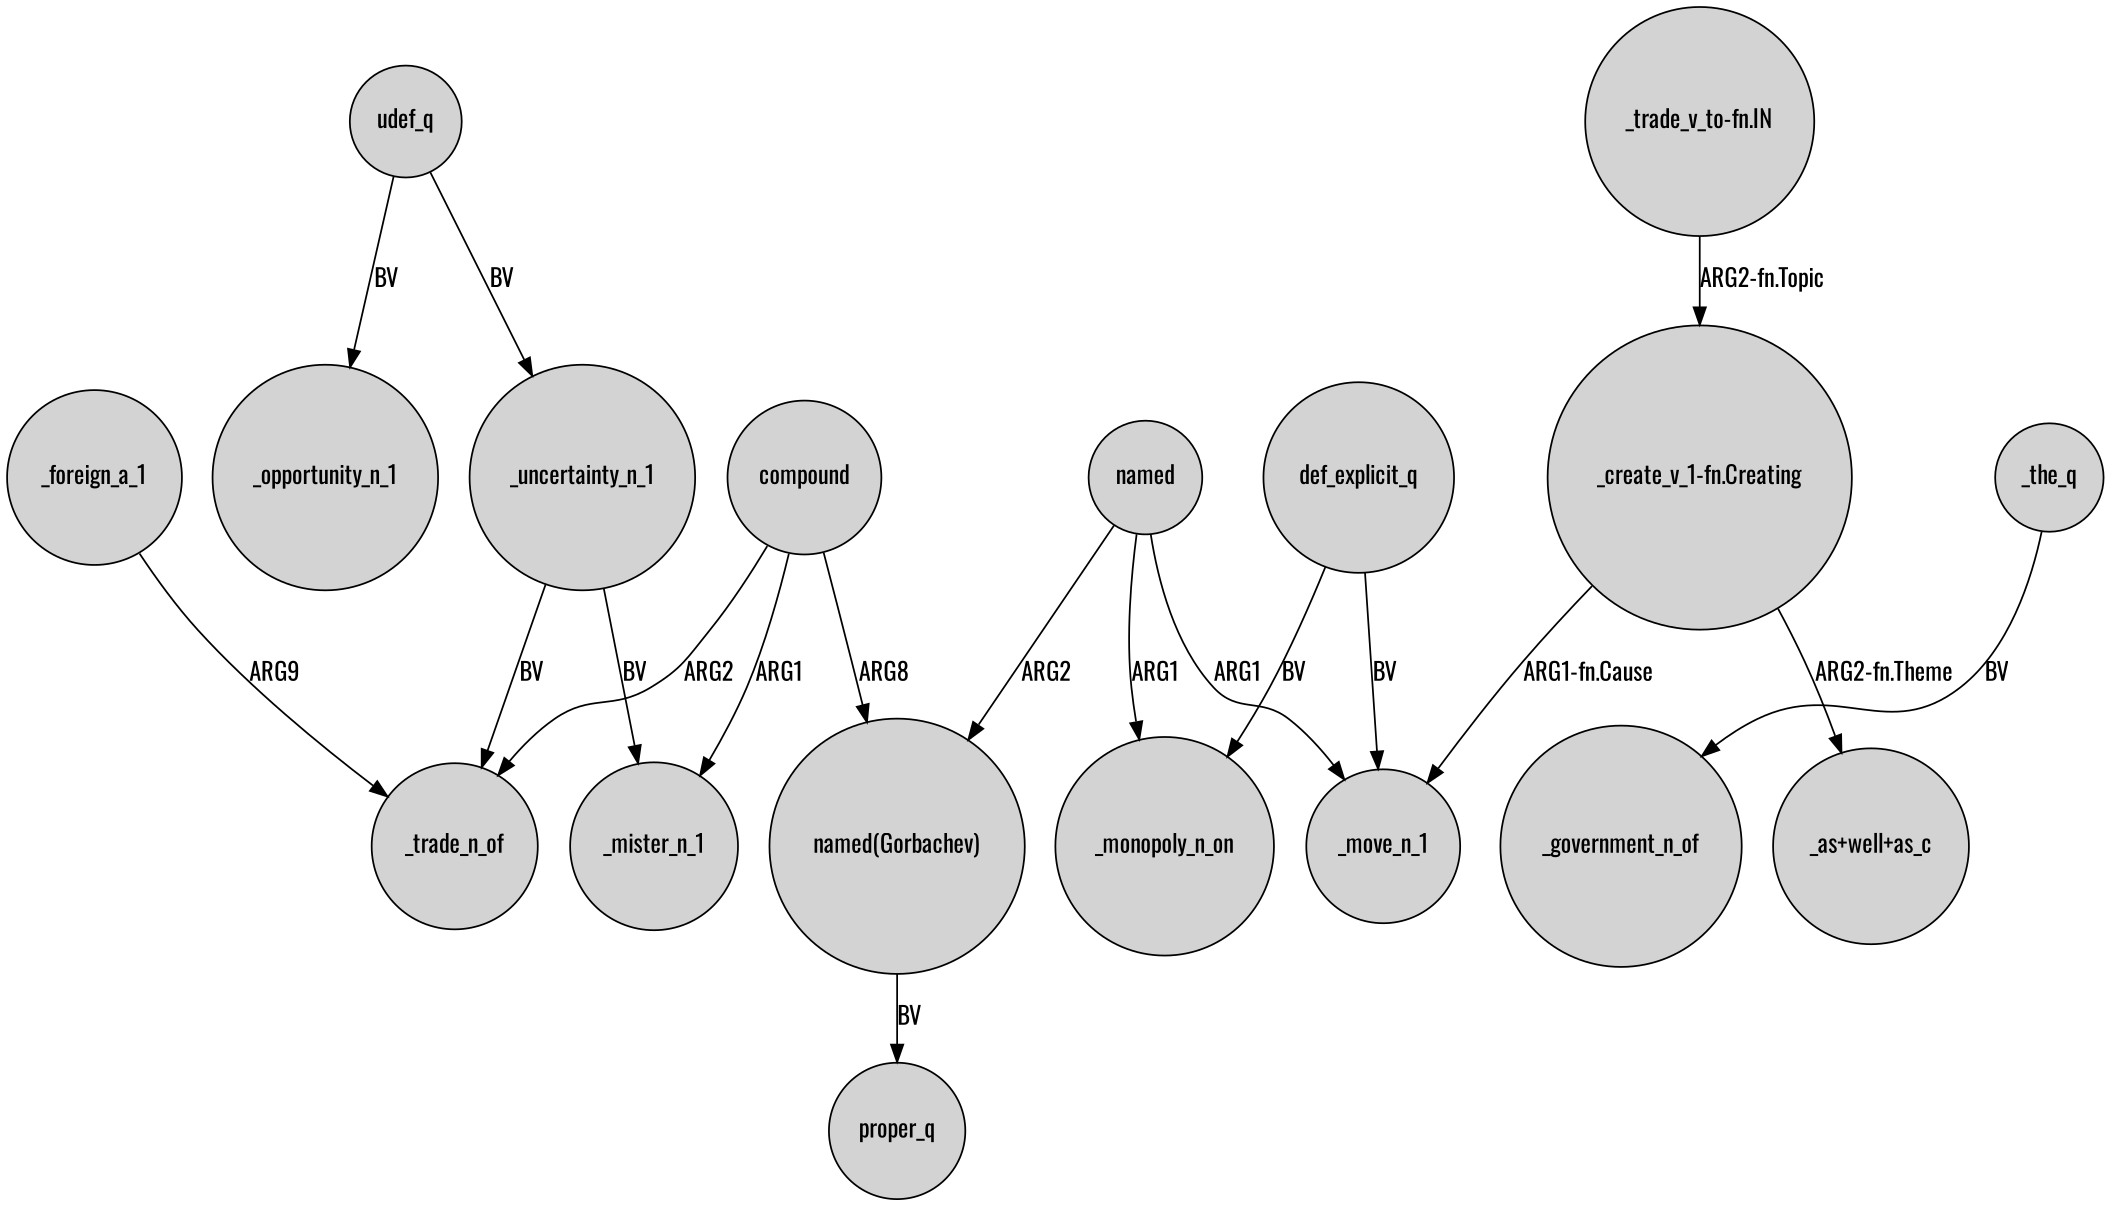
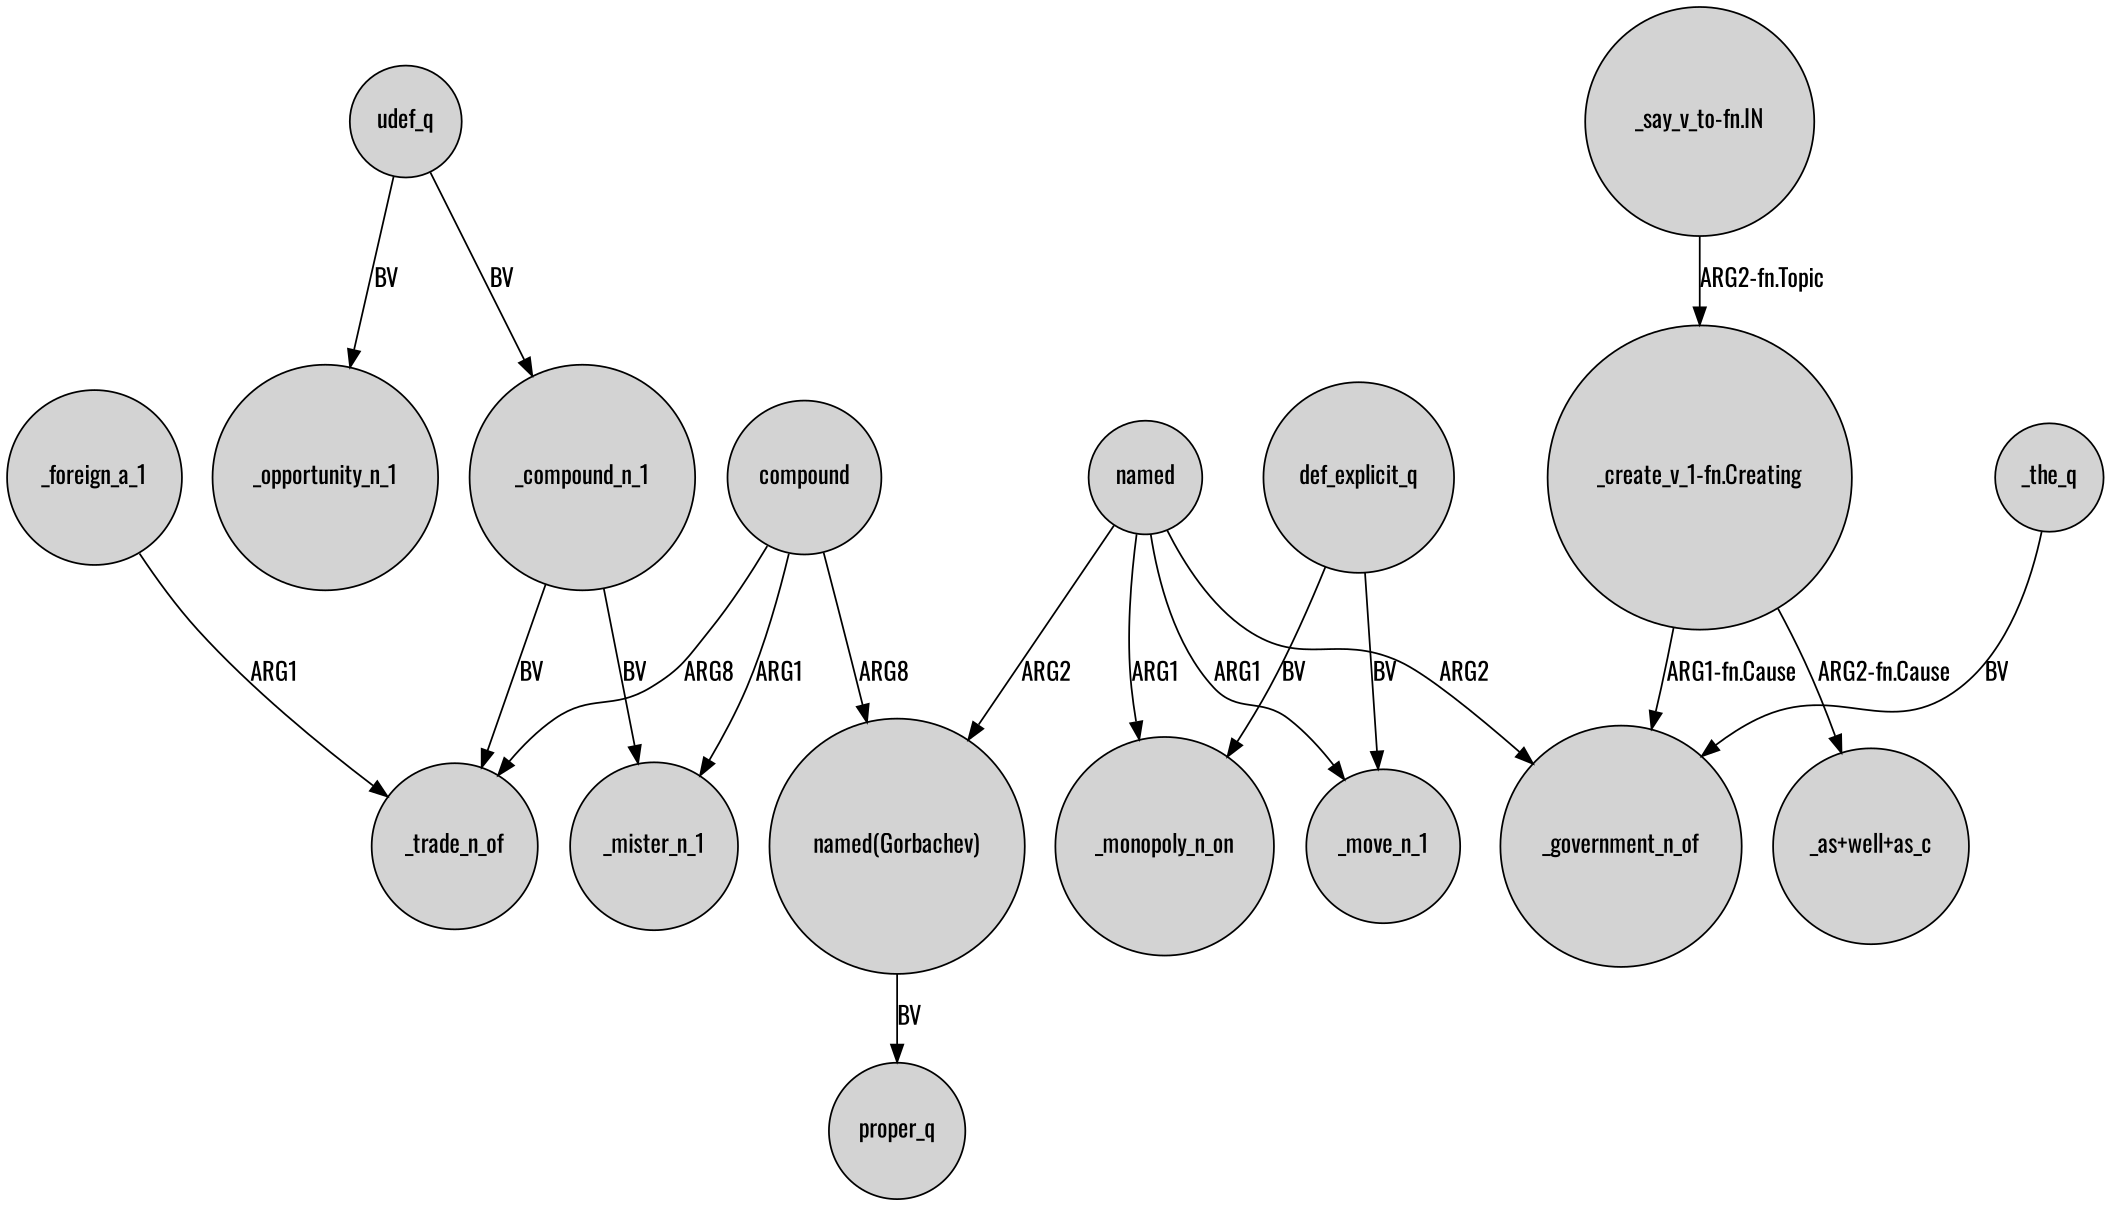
node "_trade_v_to-fn.IN": label "_trade_v_to-fn.IN" -> "_say_v_to-fn.IN"
node "_uncertainty_n_1": label "_uncertainty_n_1" -> "_compound_n_1"
edge "named" -> "_government_n_of": added, label "ARG2"
edge "_foreign_a_1" -> "_trade_n_of": label "ARG9" -> "ARG1"
edge "compound" -> "_trade_n_of": label "ARG2" -> "ARG8"
edge "_create_v_1-fn.Creating" -> "_as+well+as_c": label "ARG2-fn.Theme" -> "ARG2-fn.Cause"
edge "_create_v_1-fn.Creating" -> "_move_n_1": now "_create_v_1-fn.Creating" -> "_government_n_of"
